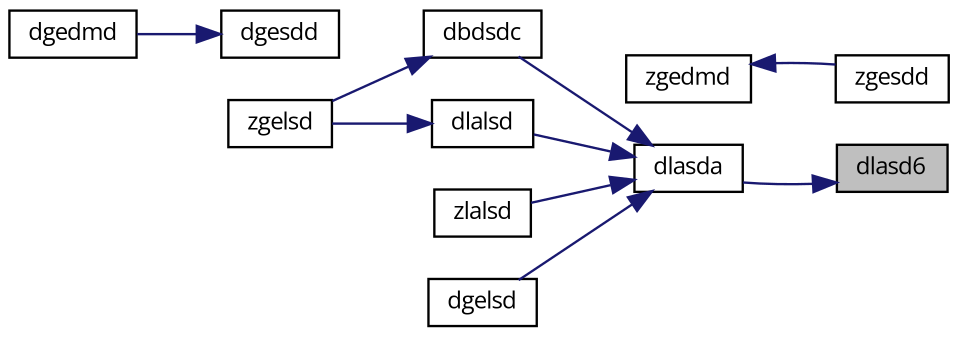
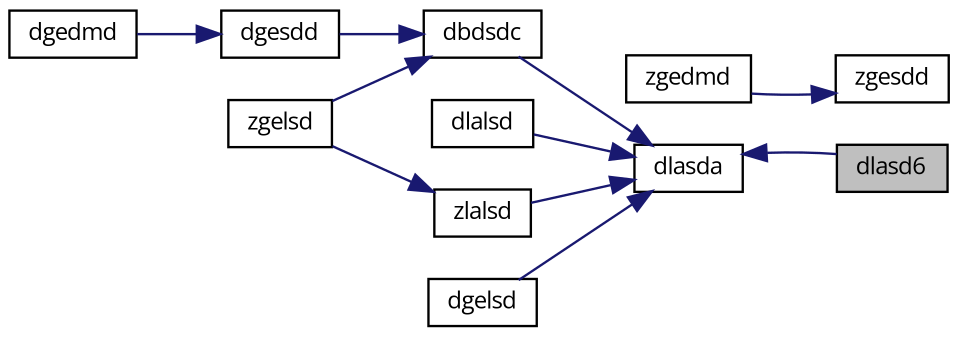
edge "dgesdd" -> "dbdsdc": added
edge "zgesdd" -> "zgedmd": reversed
edge "zgelsd" -> "dlalsd": now "zgelsd" -> "zlalsd"
edge "dlasda" -> "dlasd6": reversed
